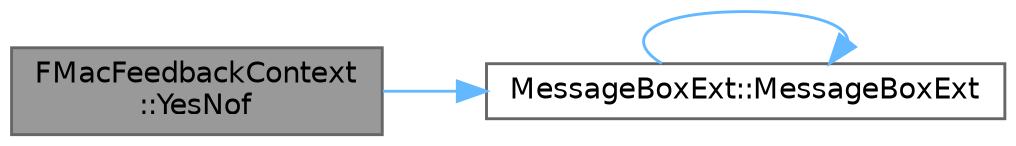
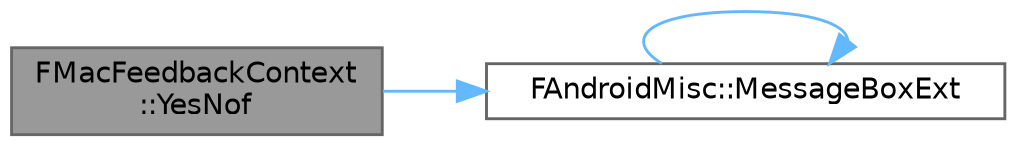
node "MessageBoxExt::MessageBoxExt": label "MessageBoxExt::MessageBoxExt" -> "FAndroidMisc::MessageBoxExt"
